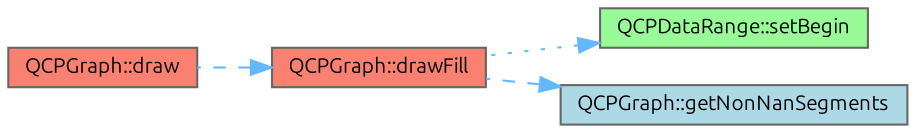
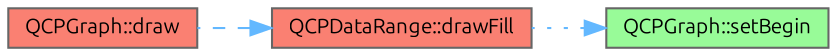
node "QCPDataRange::setBegin": label "QCPDataRange::setBegin" -> "QCPGraph::setBegin"
node "QCPGraph::drawFill": label "QCPGraph::drawFill" -> "QCPDataRange::drawFill"
node "QCPGraph::getNonNanSegments": removed
